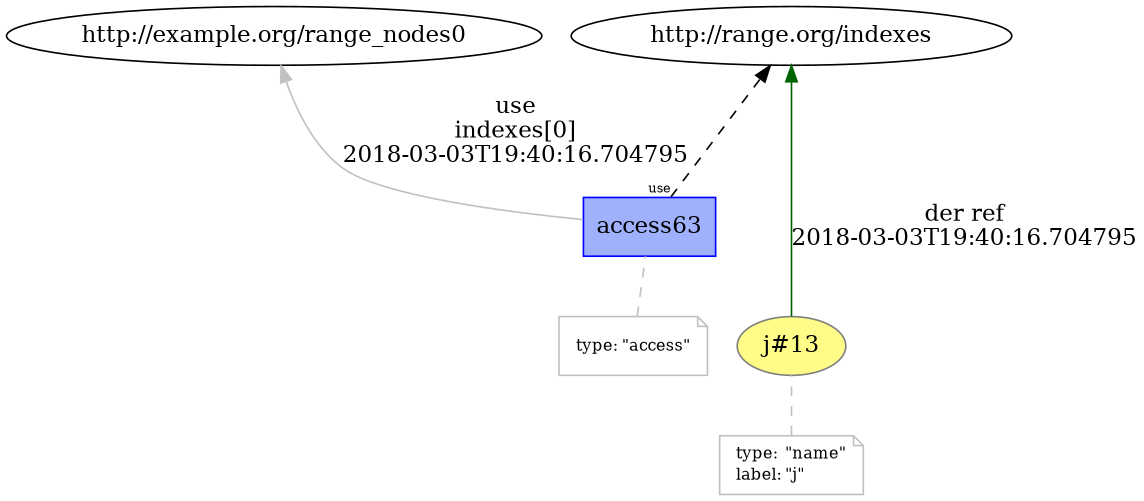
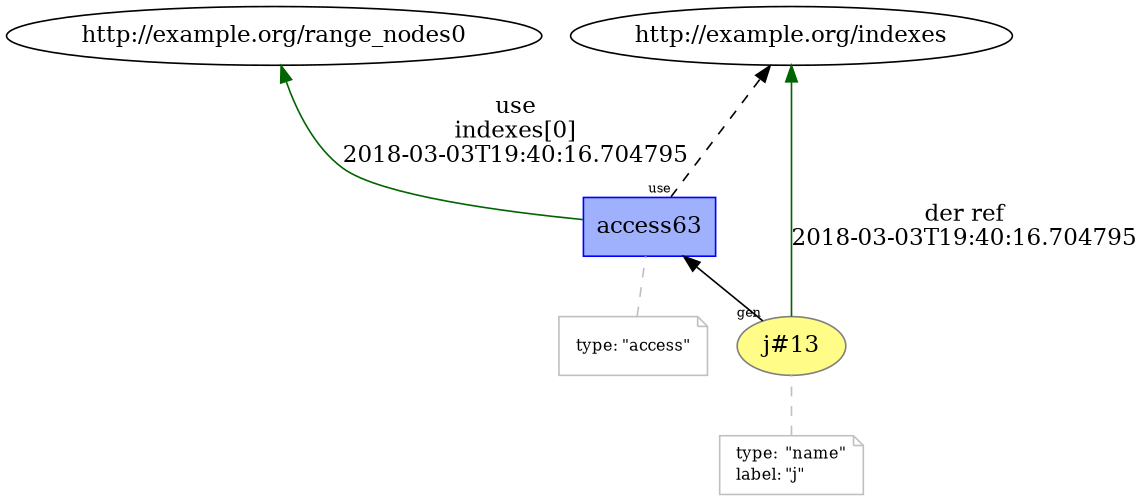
node "http://range.org/indexes": label "http://range.org/indexes" -> "http://example.org/indexes"
edge "access63" -> "http://example.org/range_nodes0": color gray -> darkgreen
edge "j#13" -> "access63": added
